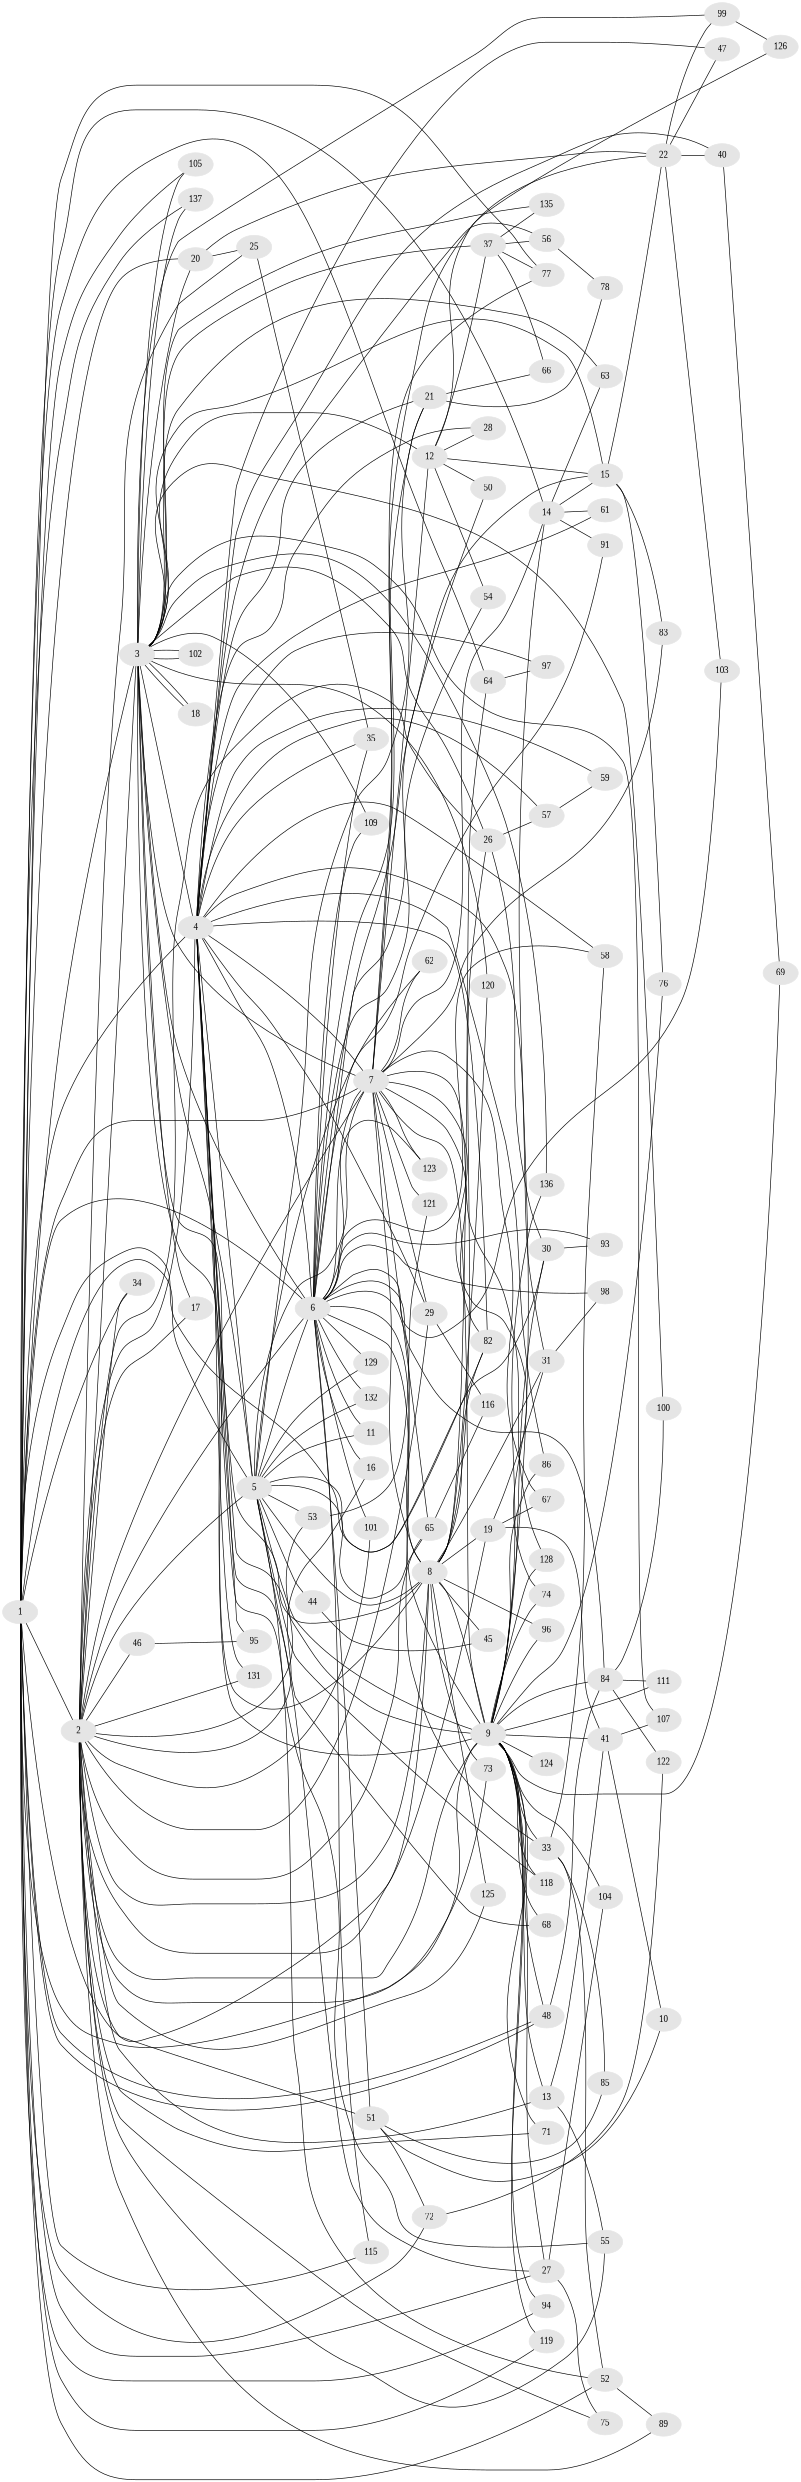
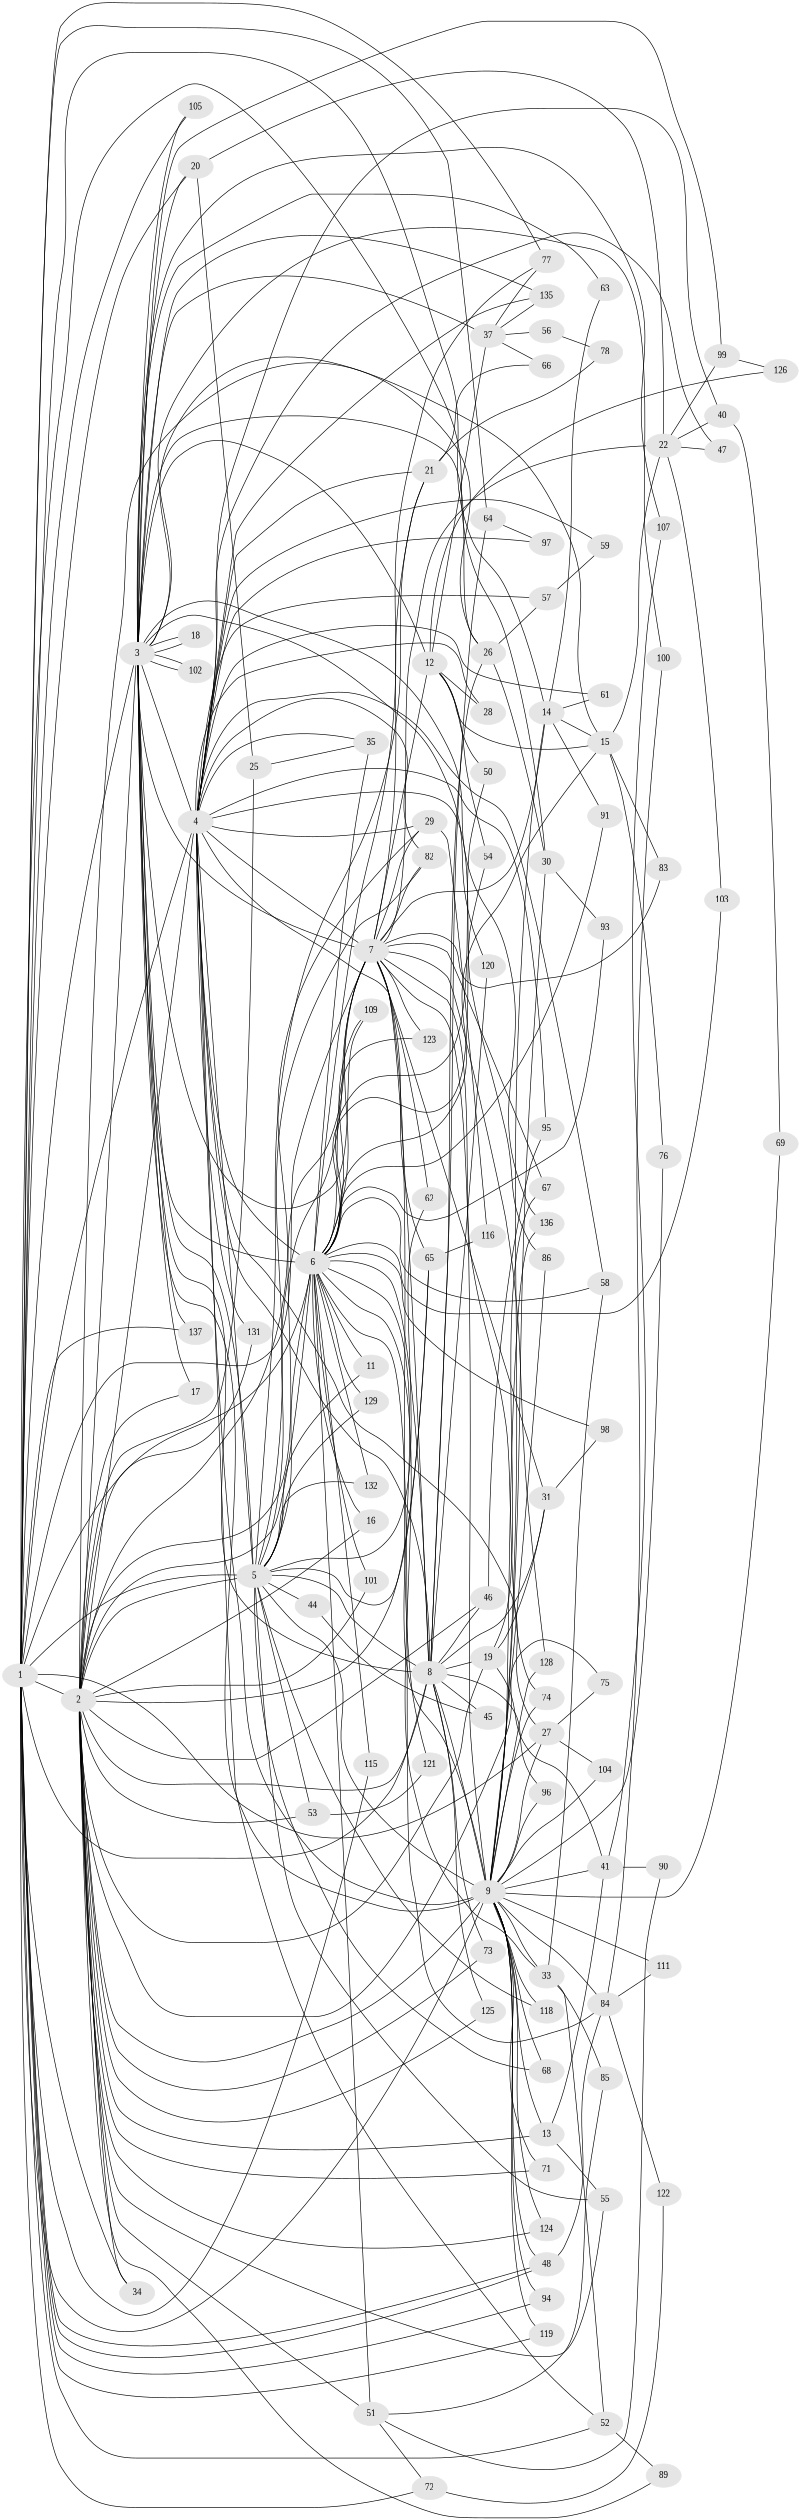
edge "56" -- "4": now "135" -- "4"
edge "82" -- "8": now "46" -- "8"
node "10": label "10" -> "90"
edge "2" -- "124": added
